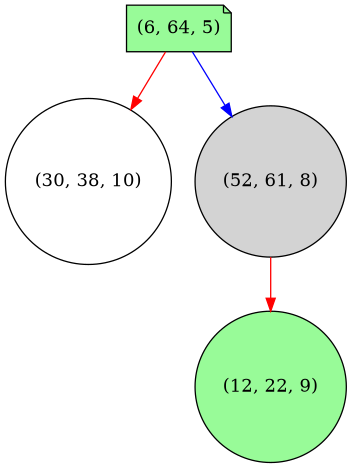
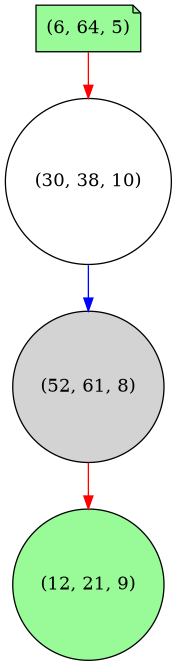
edge "(6, 64, 5)" -> "(52, 61, 8)": now "(30, 38, 10)" -> "(52, 61, 8)"
node "(12, 22, 9)": label "(12, 22, 9)" -> "(12, 21, 9)"
